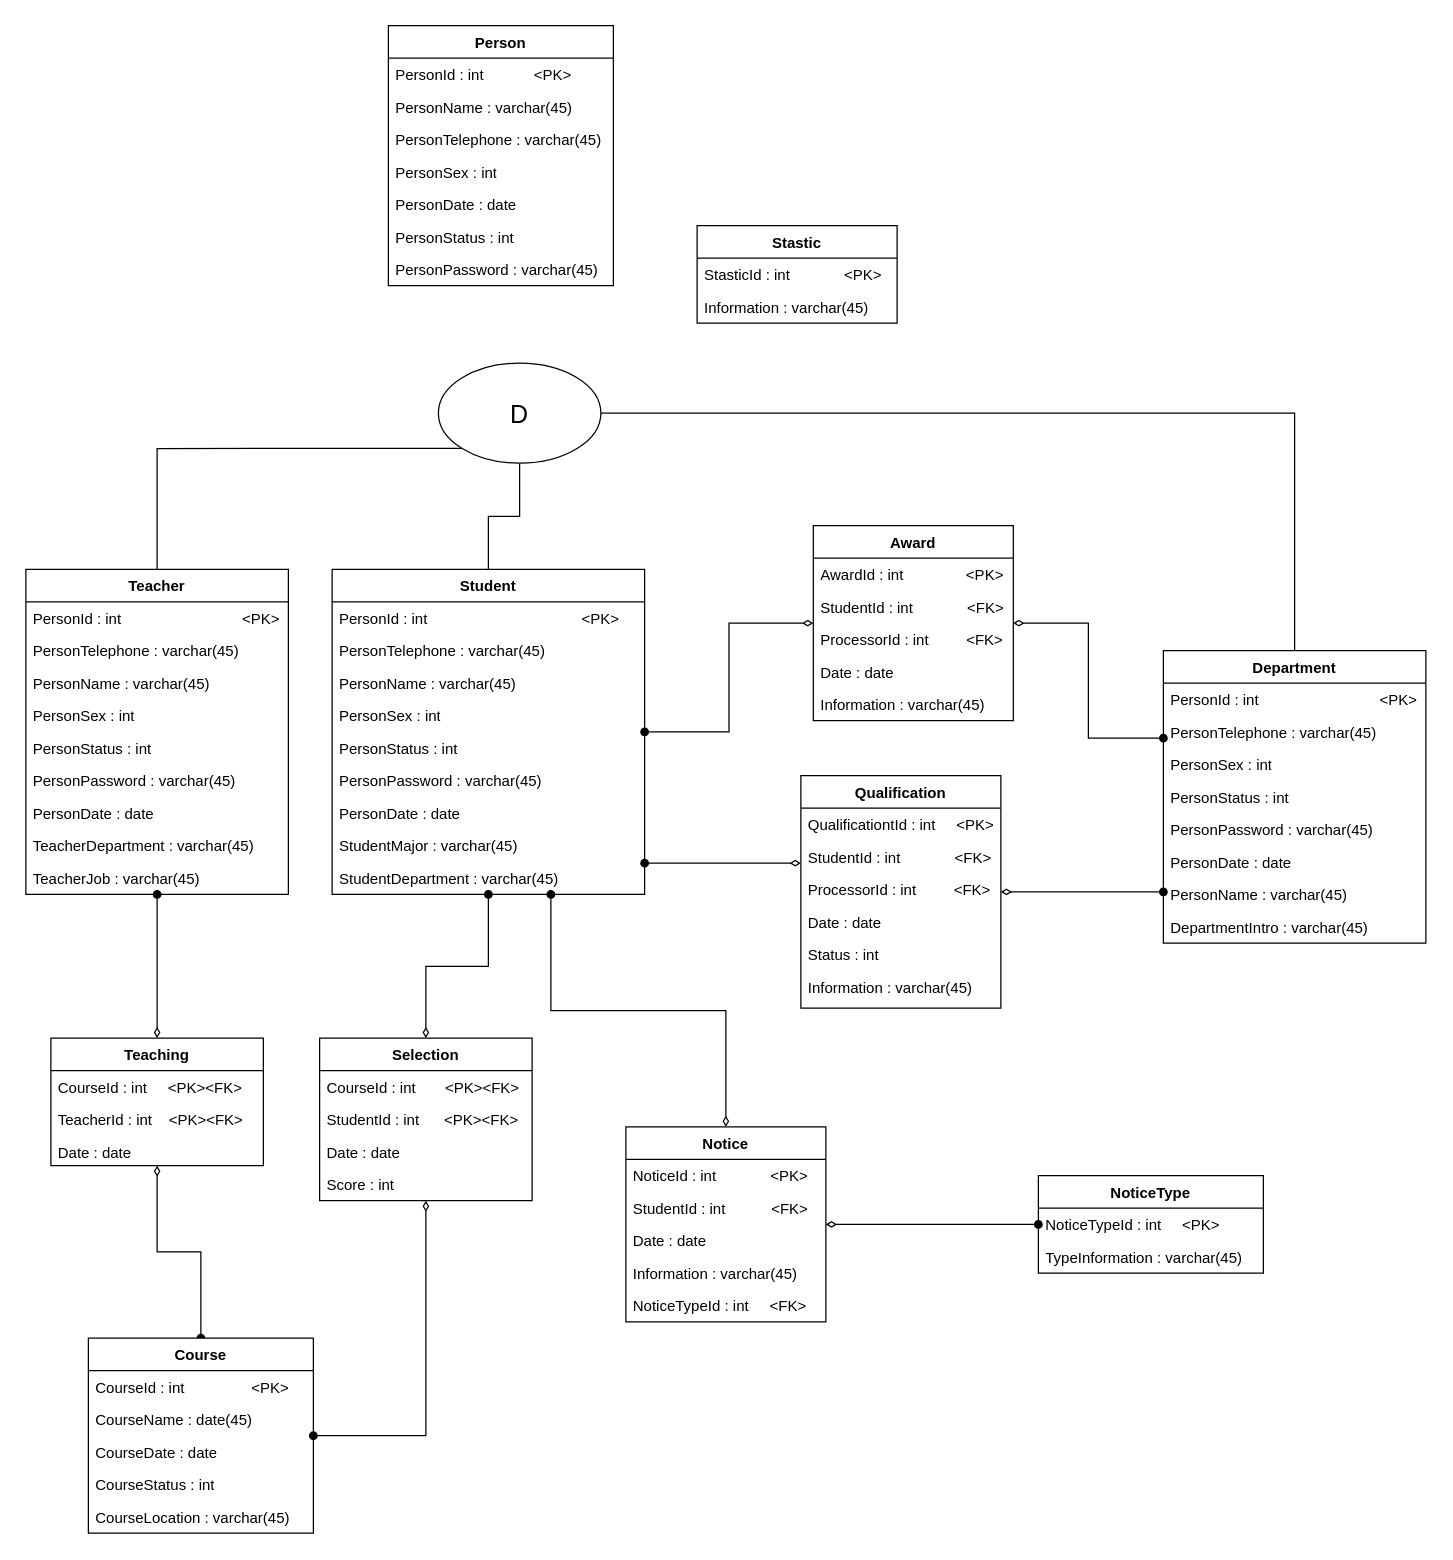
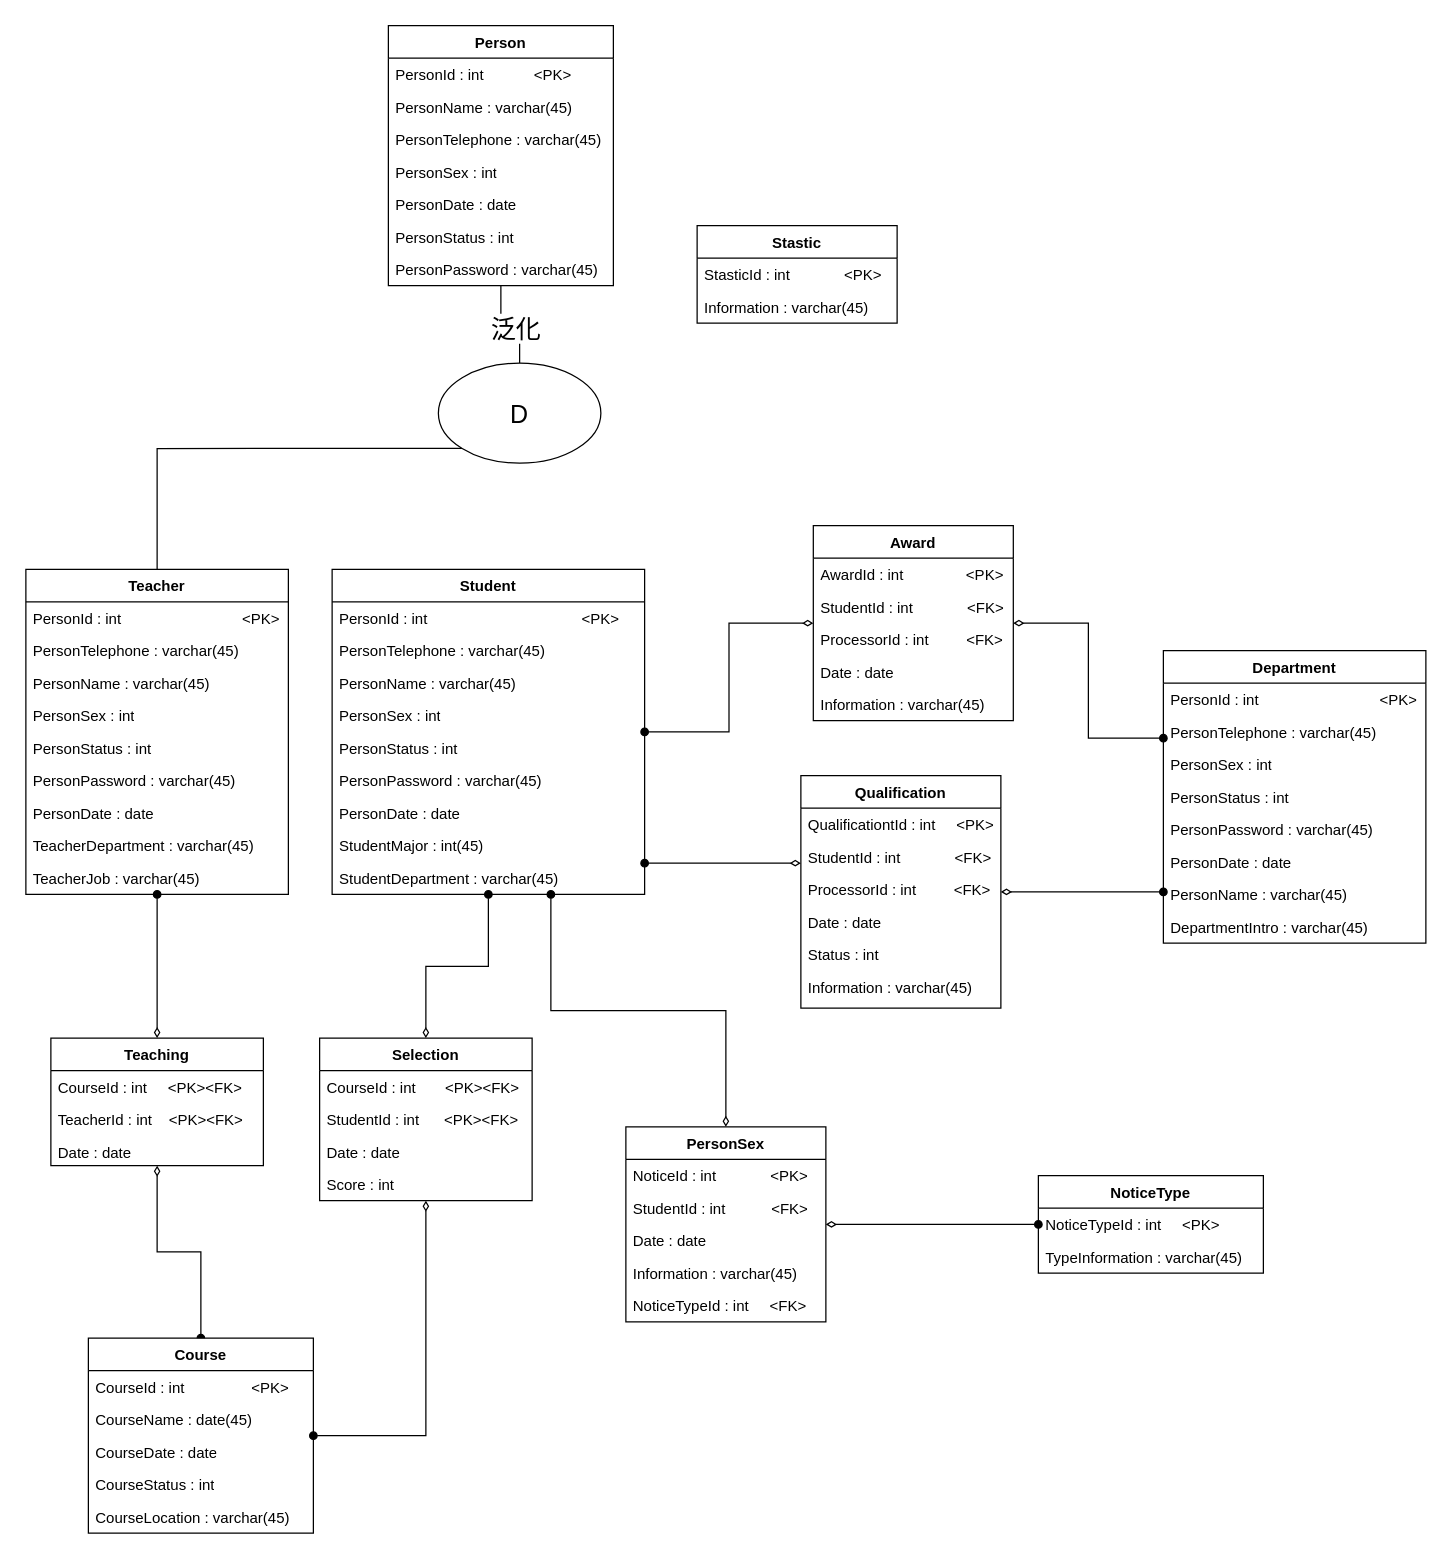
edge "Person" -- "D": added, label "泛化"
edge "D" -- "Department": removed
edge "D" -- "Student": removed
node "StudentMajor : varchar(45)": label "StudentMajor : varchar(45)" -> "StudentMajor : int(45)"
node "Notice": label "Notice" -> "PersonSex"
